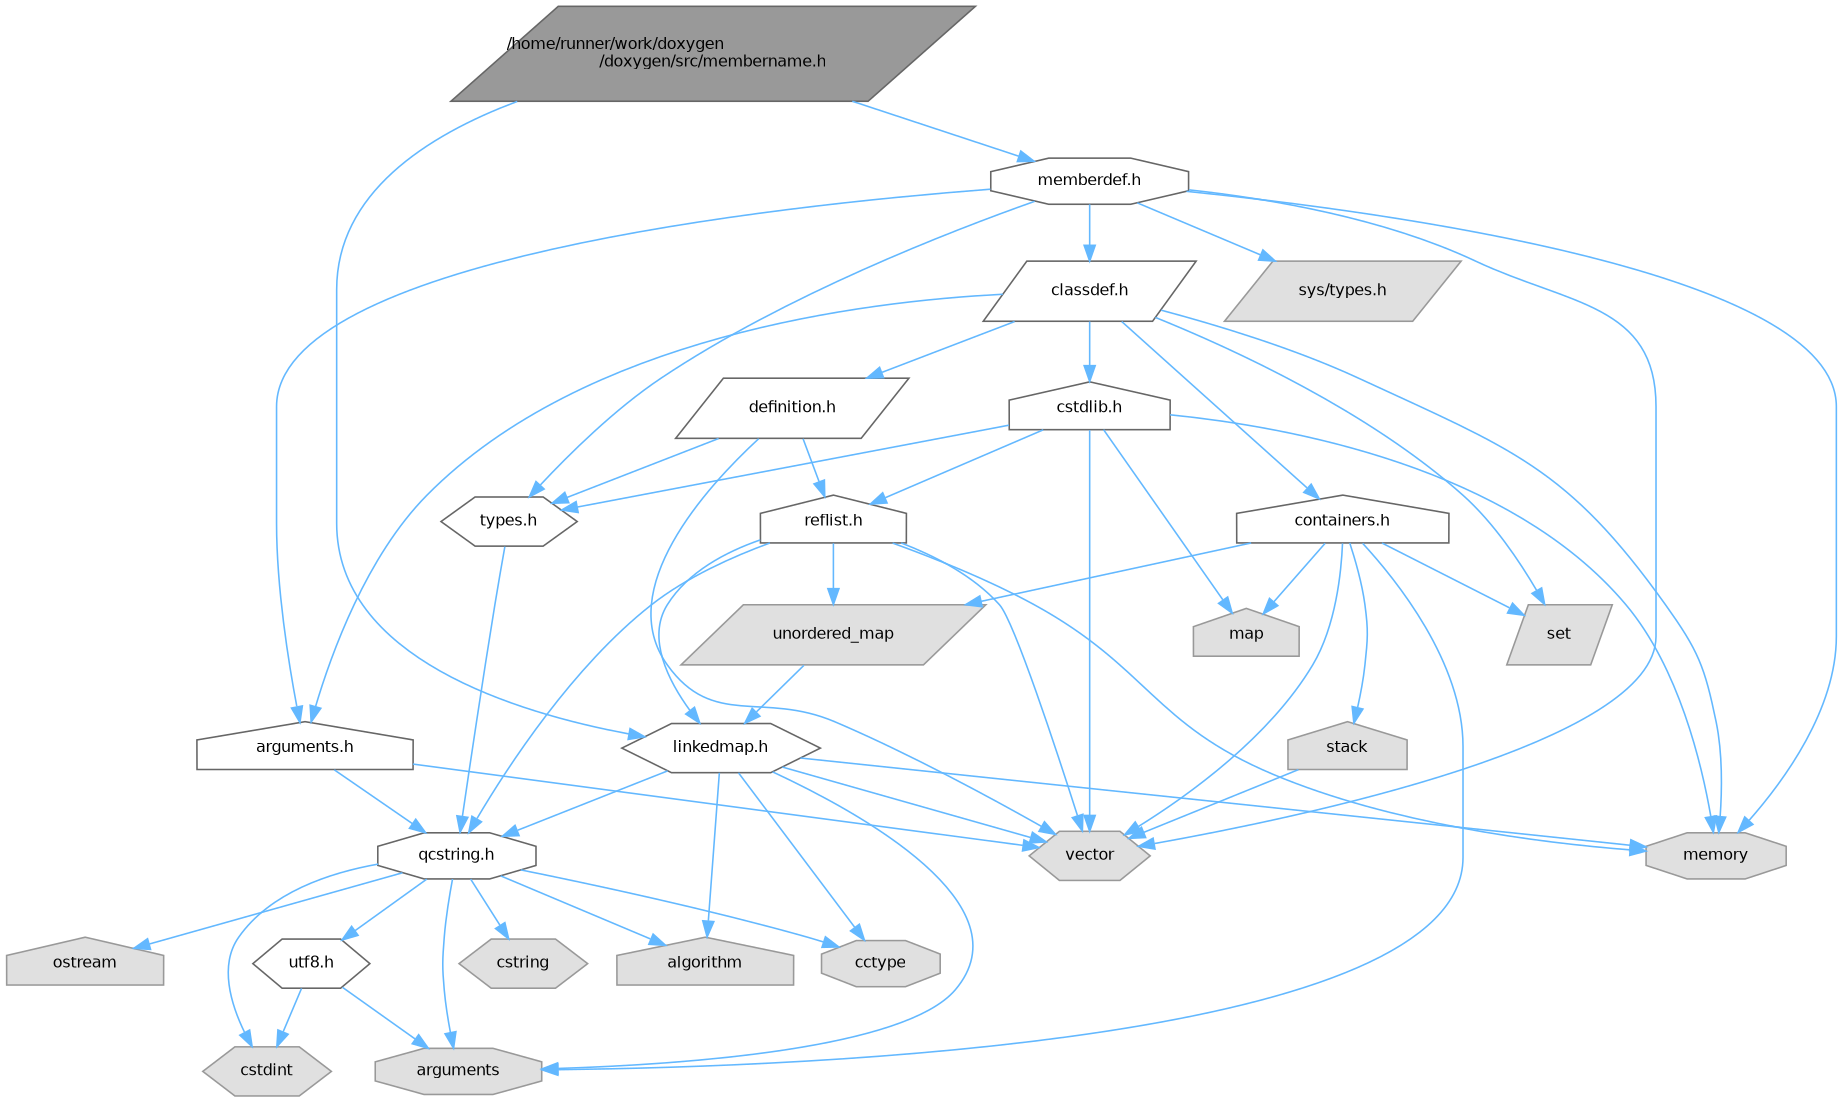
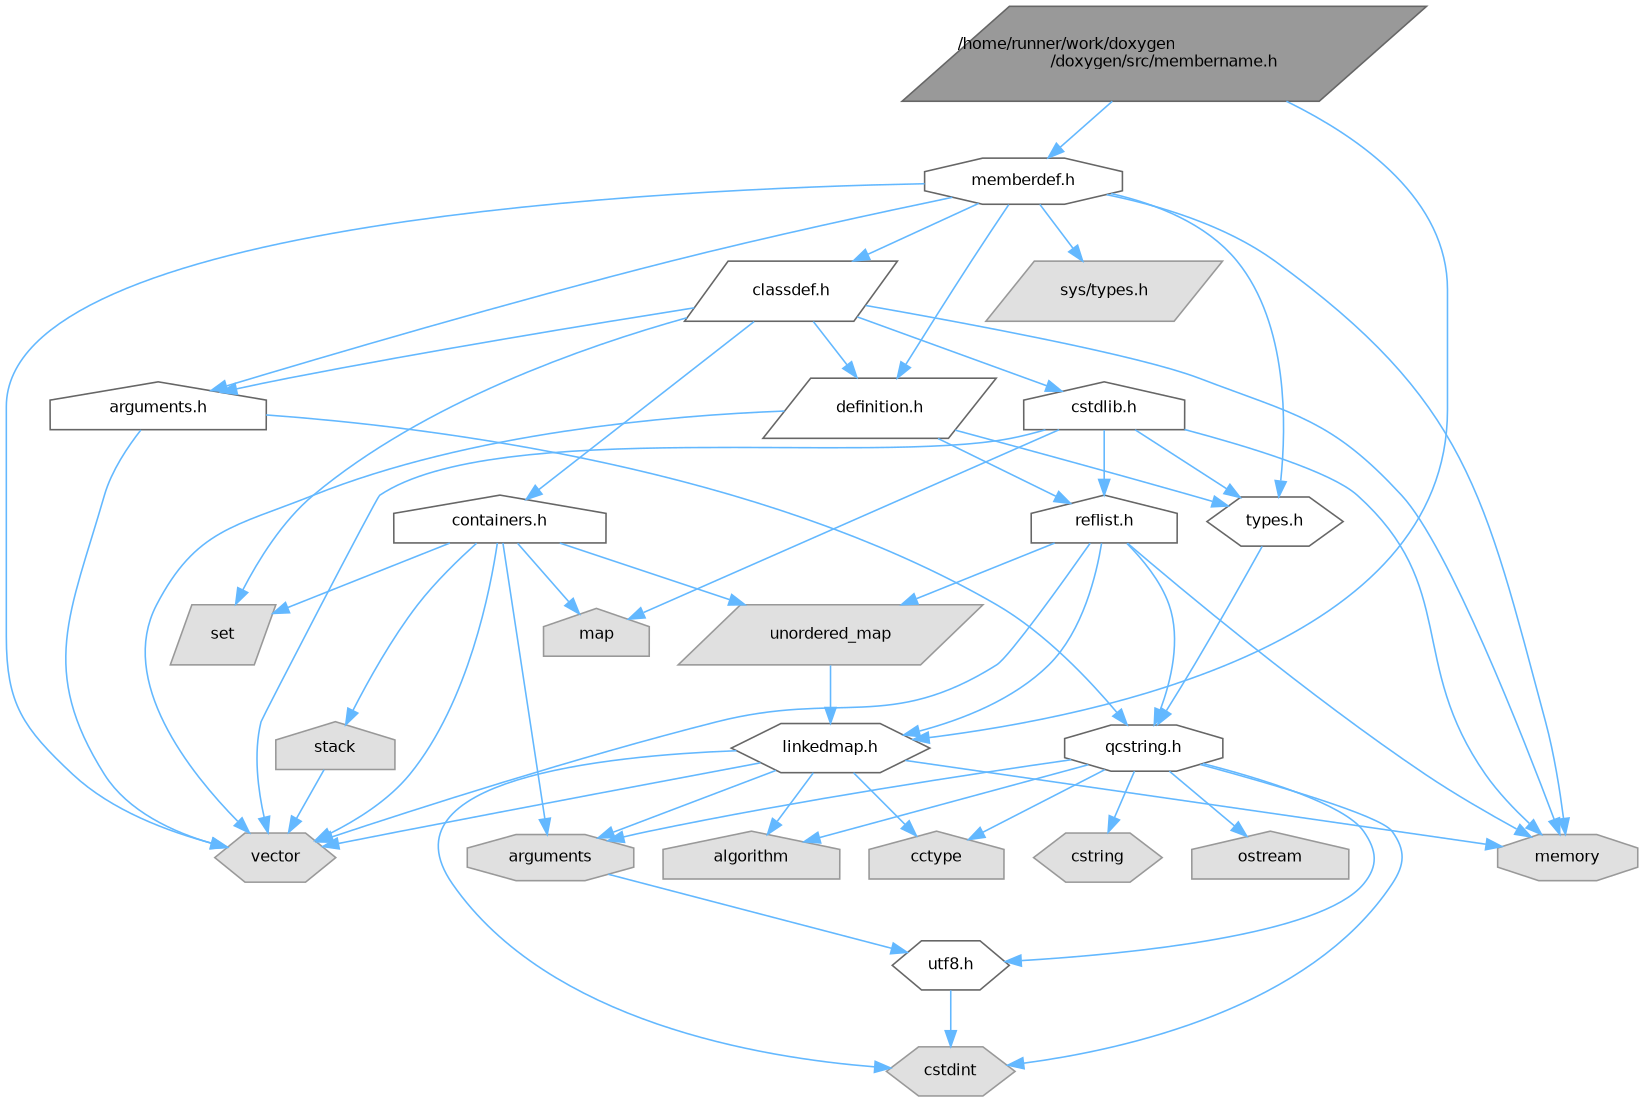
edge "memberdef.h" -> "definition.h": added
edge "linkedmap.h" -> "qcstring.h": now "linkedmap.h" -> "cstdint"
node "cctype": shape octagon -> house
edge "utf8.h" -> "arguments": reversed
